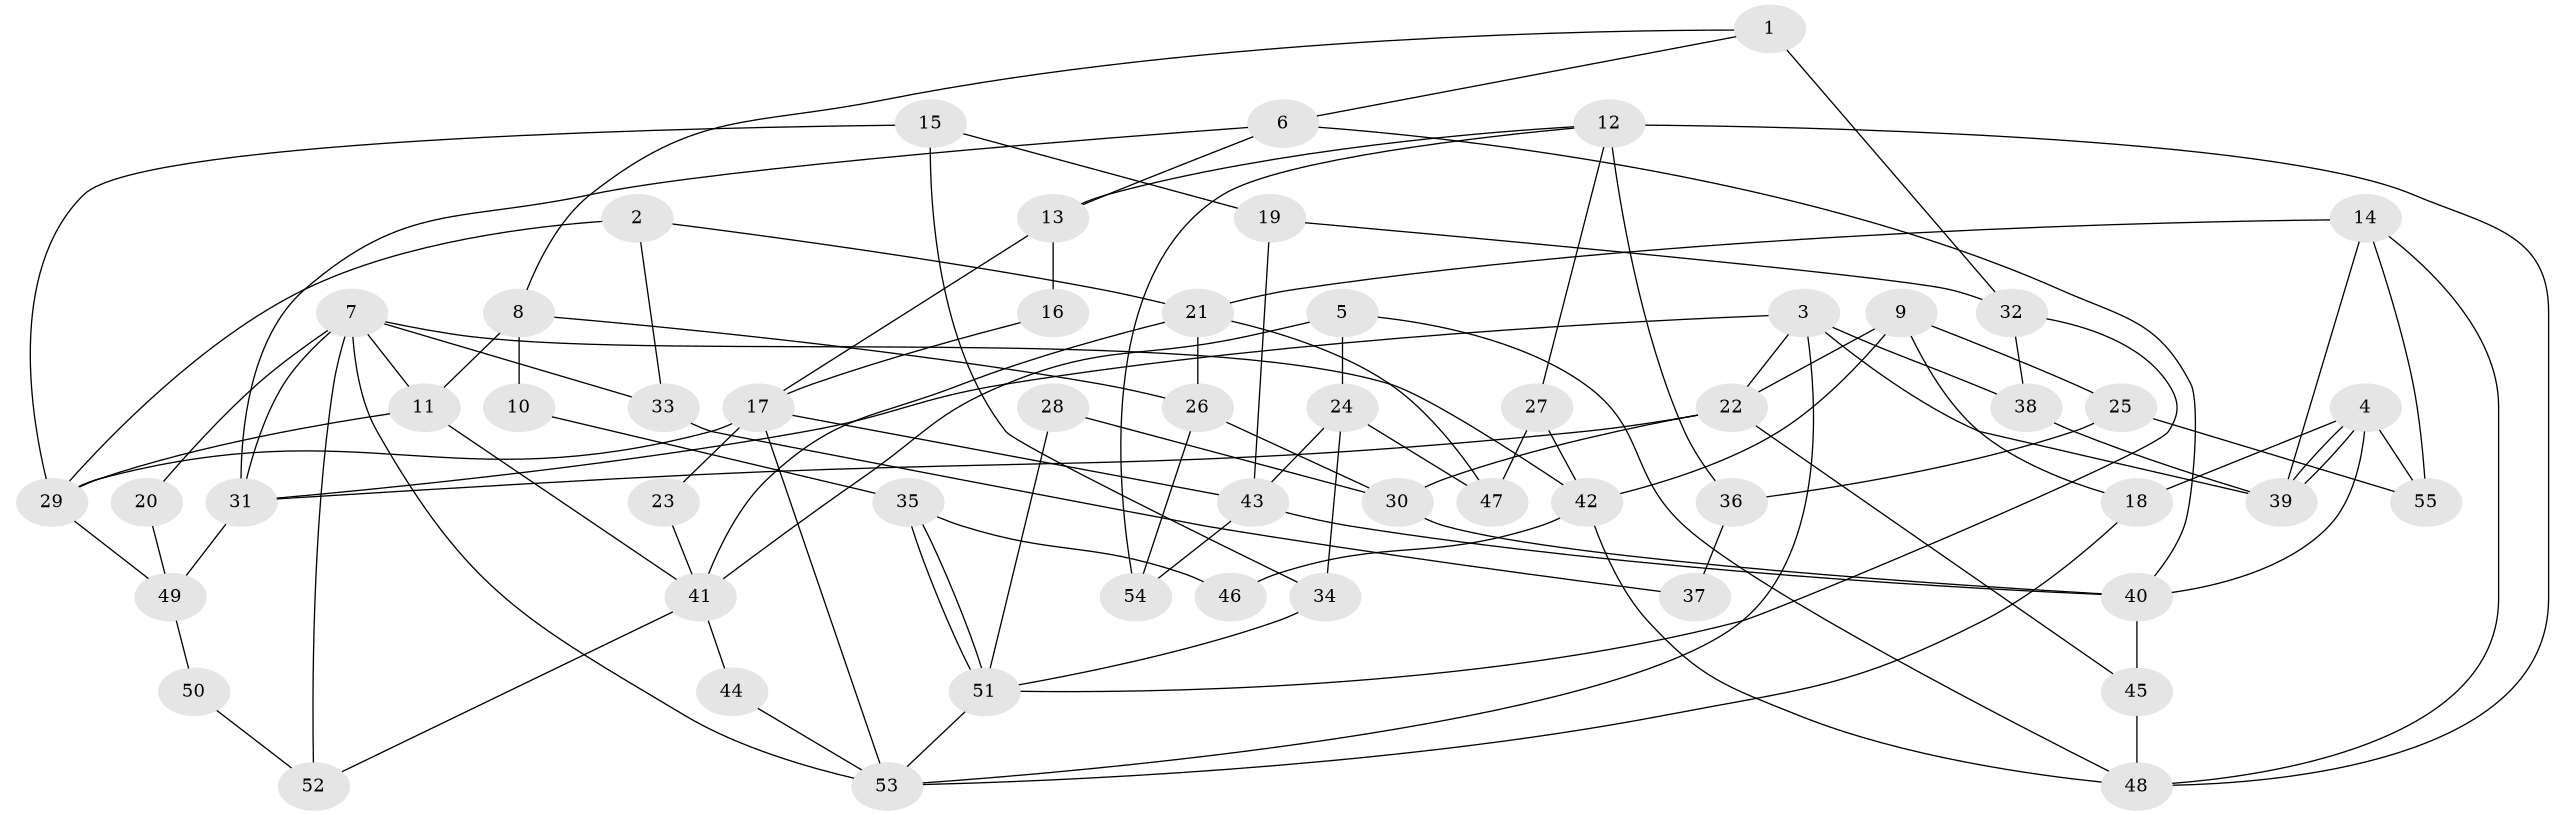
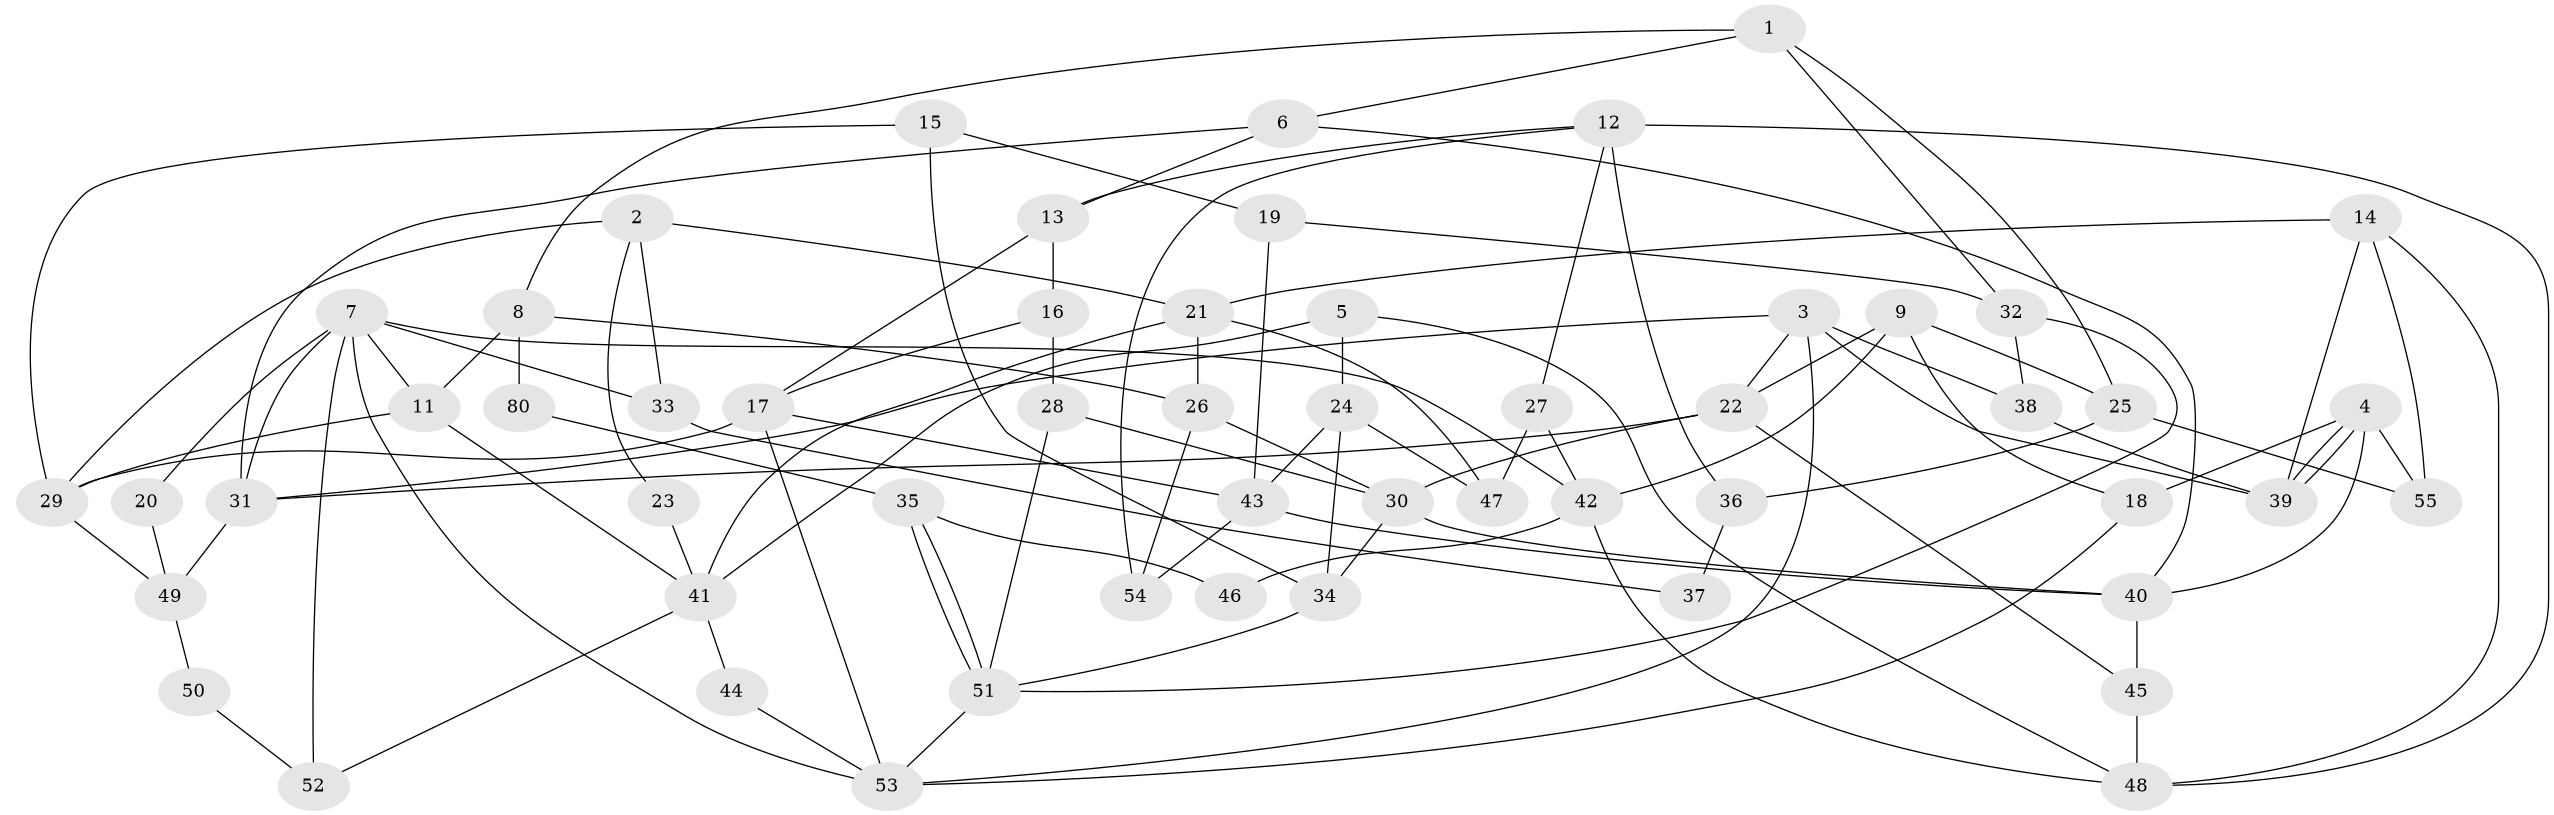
edge "1" -- "25": added
edge "16" -- "28": added
node "10": label "10" -> "80"
edge "17" -- "23": now "2" -- "23"
edge "30" -- "34": added
